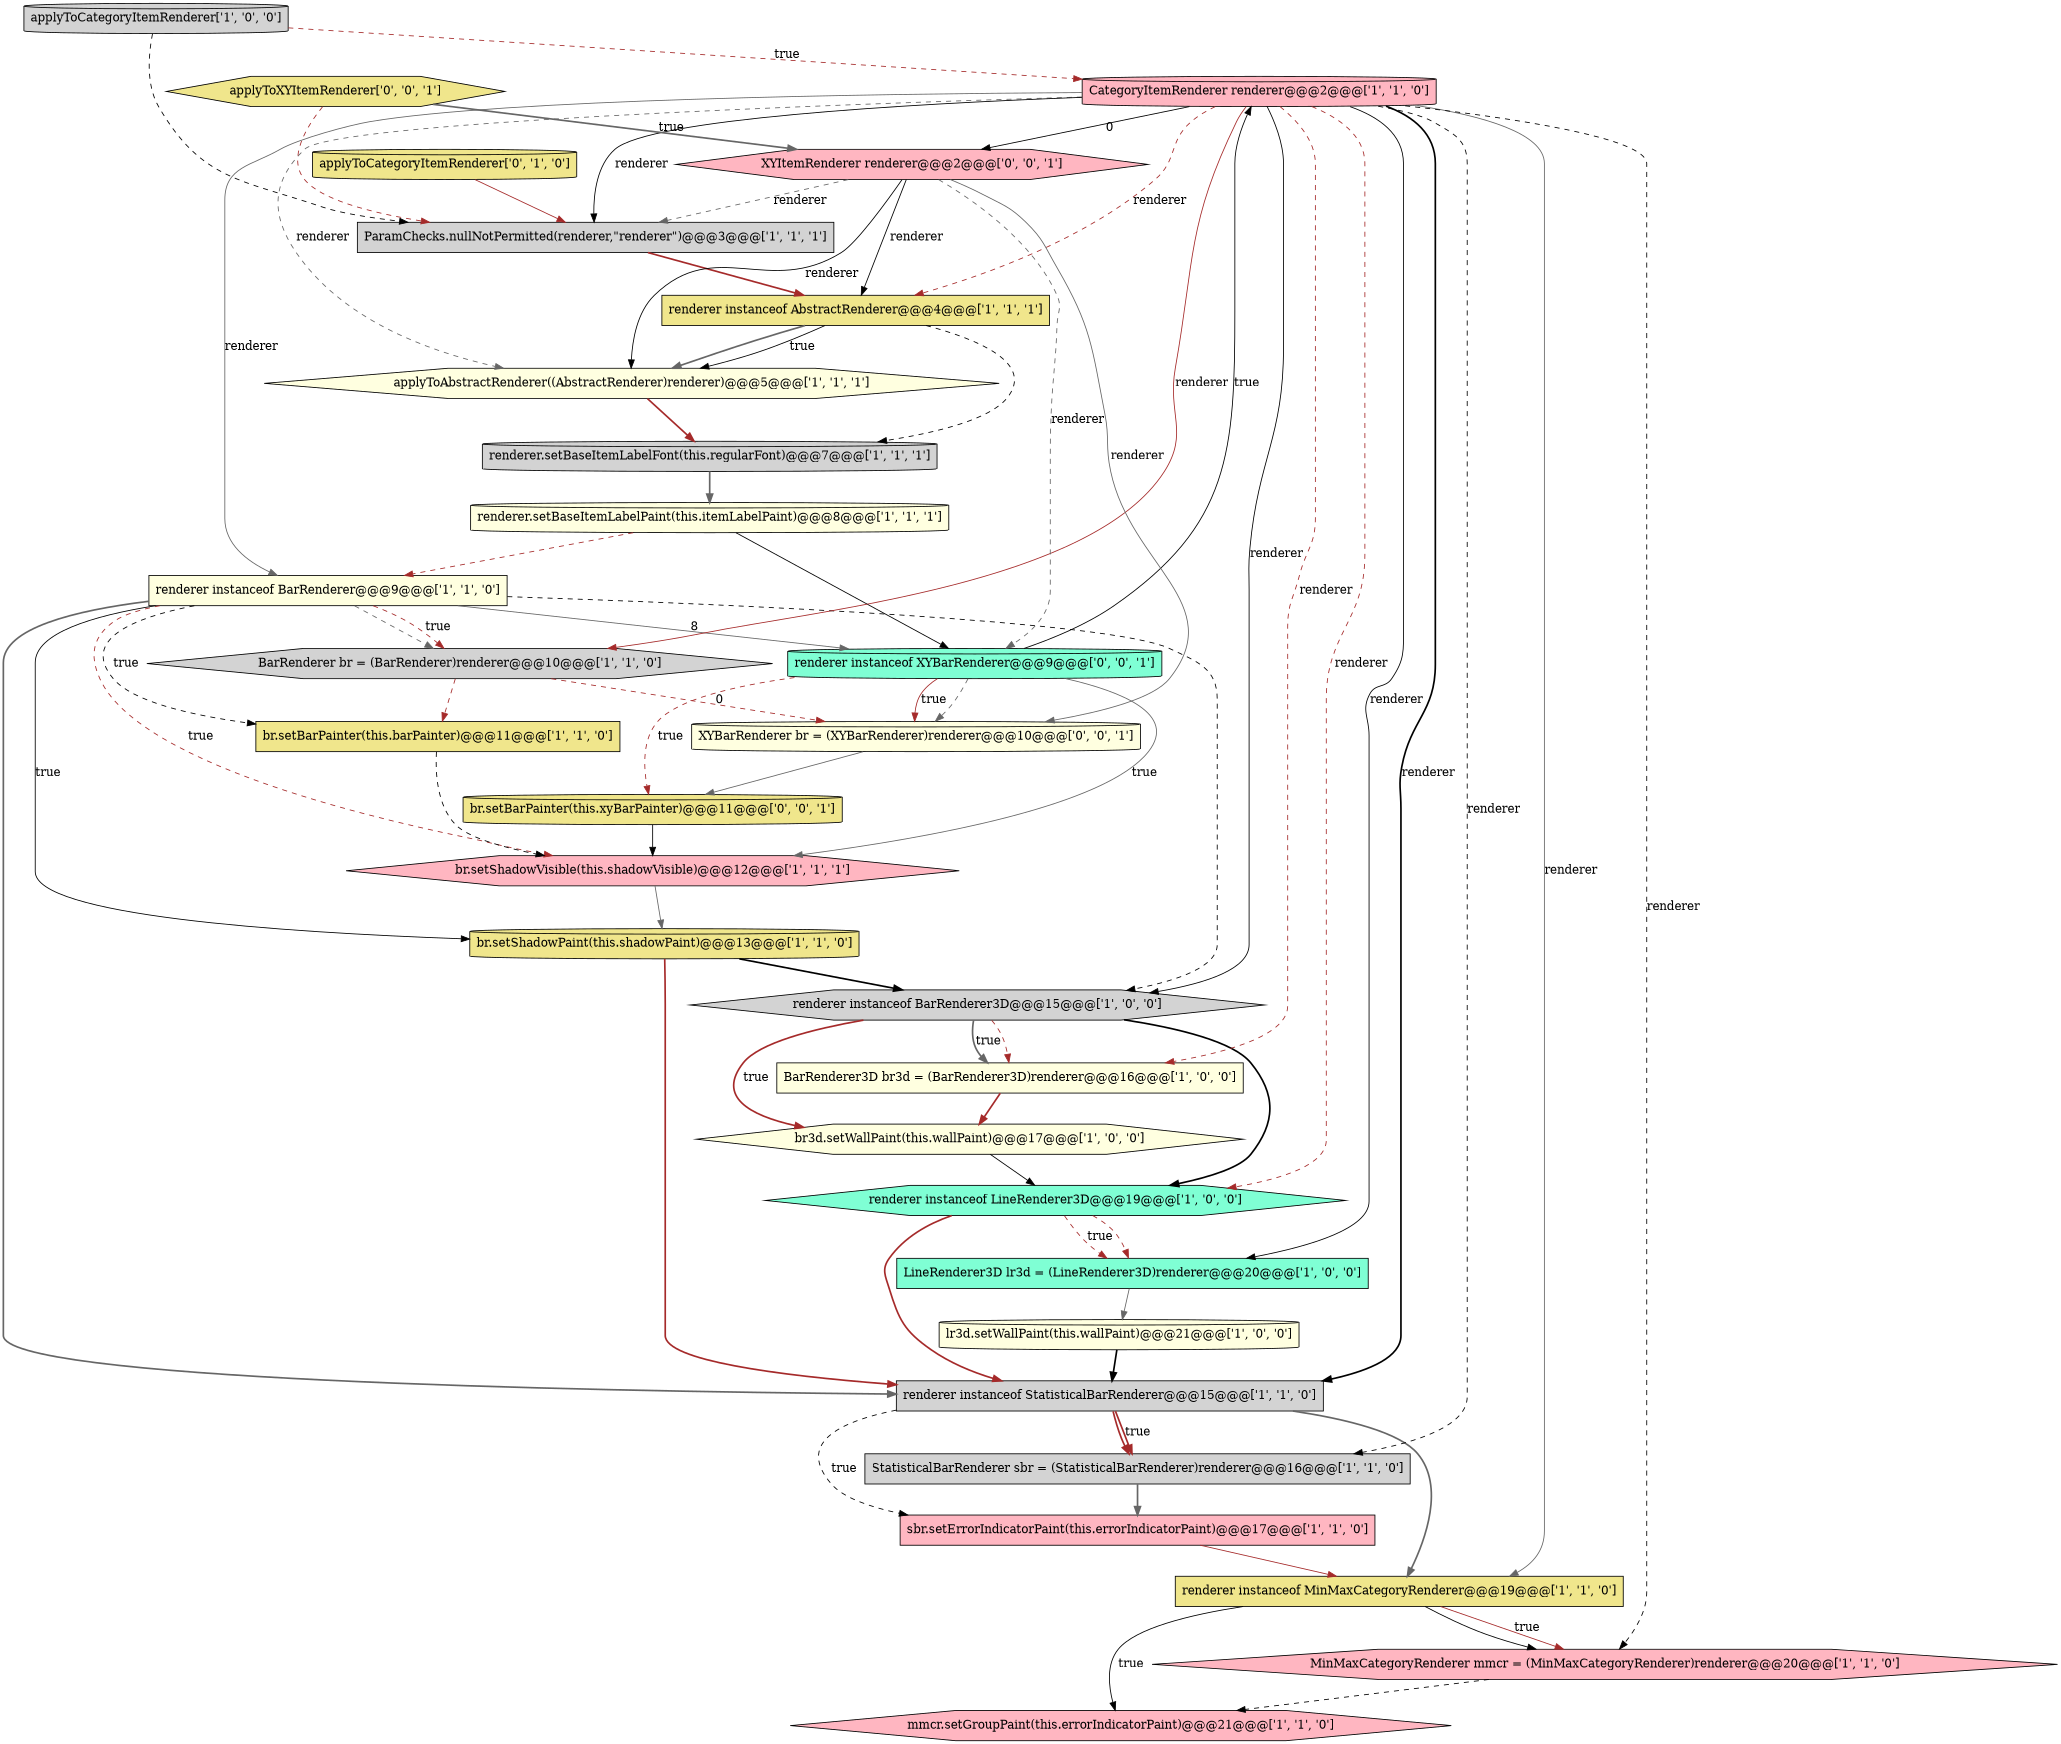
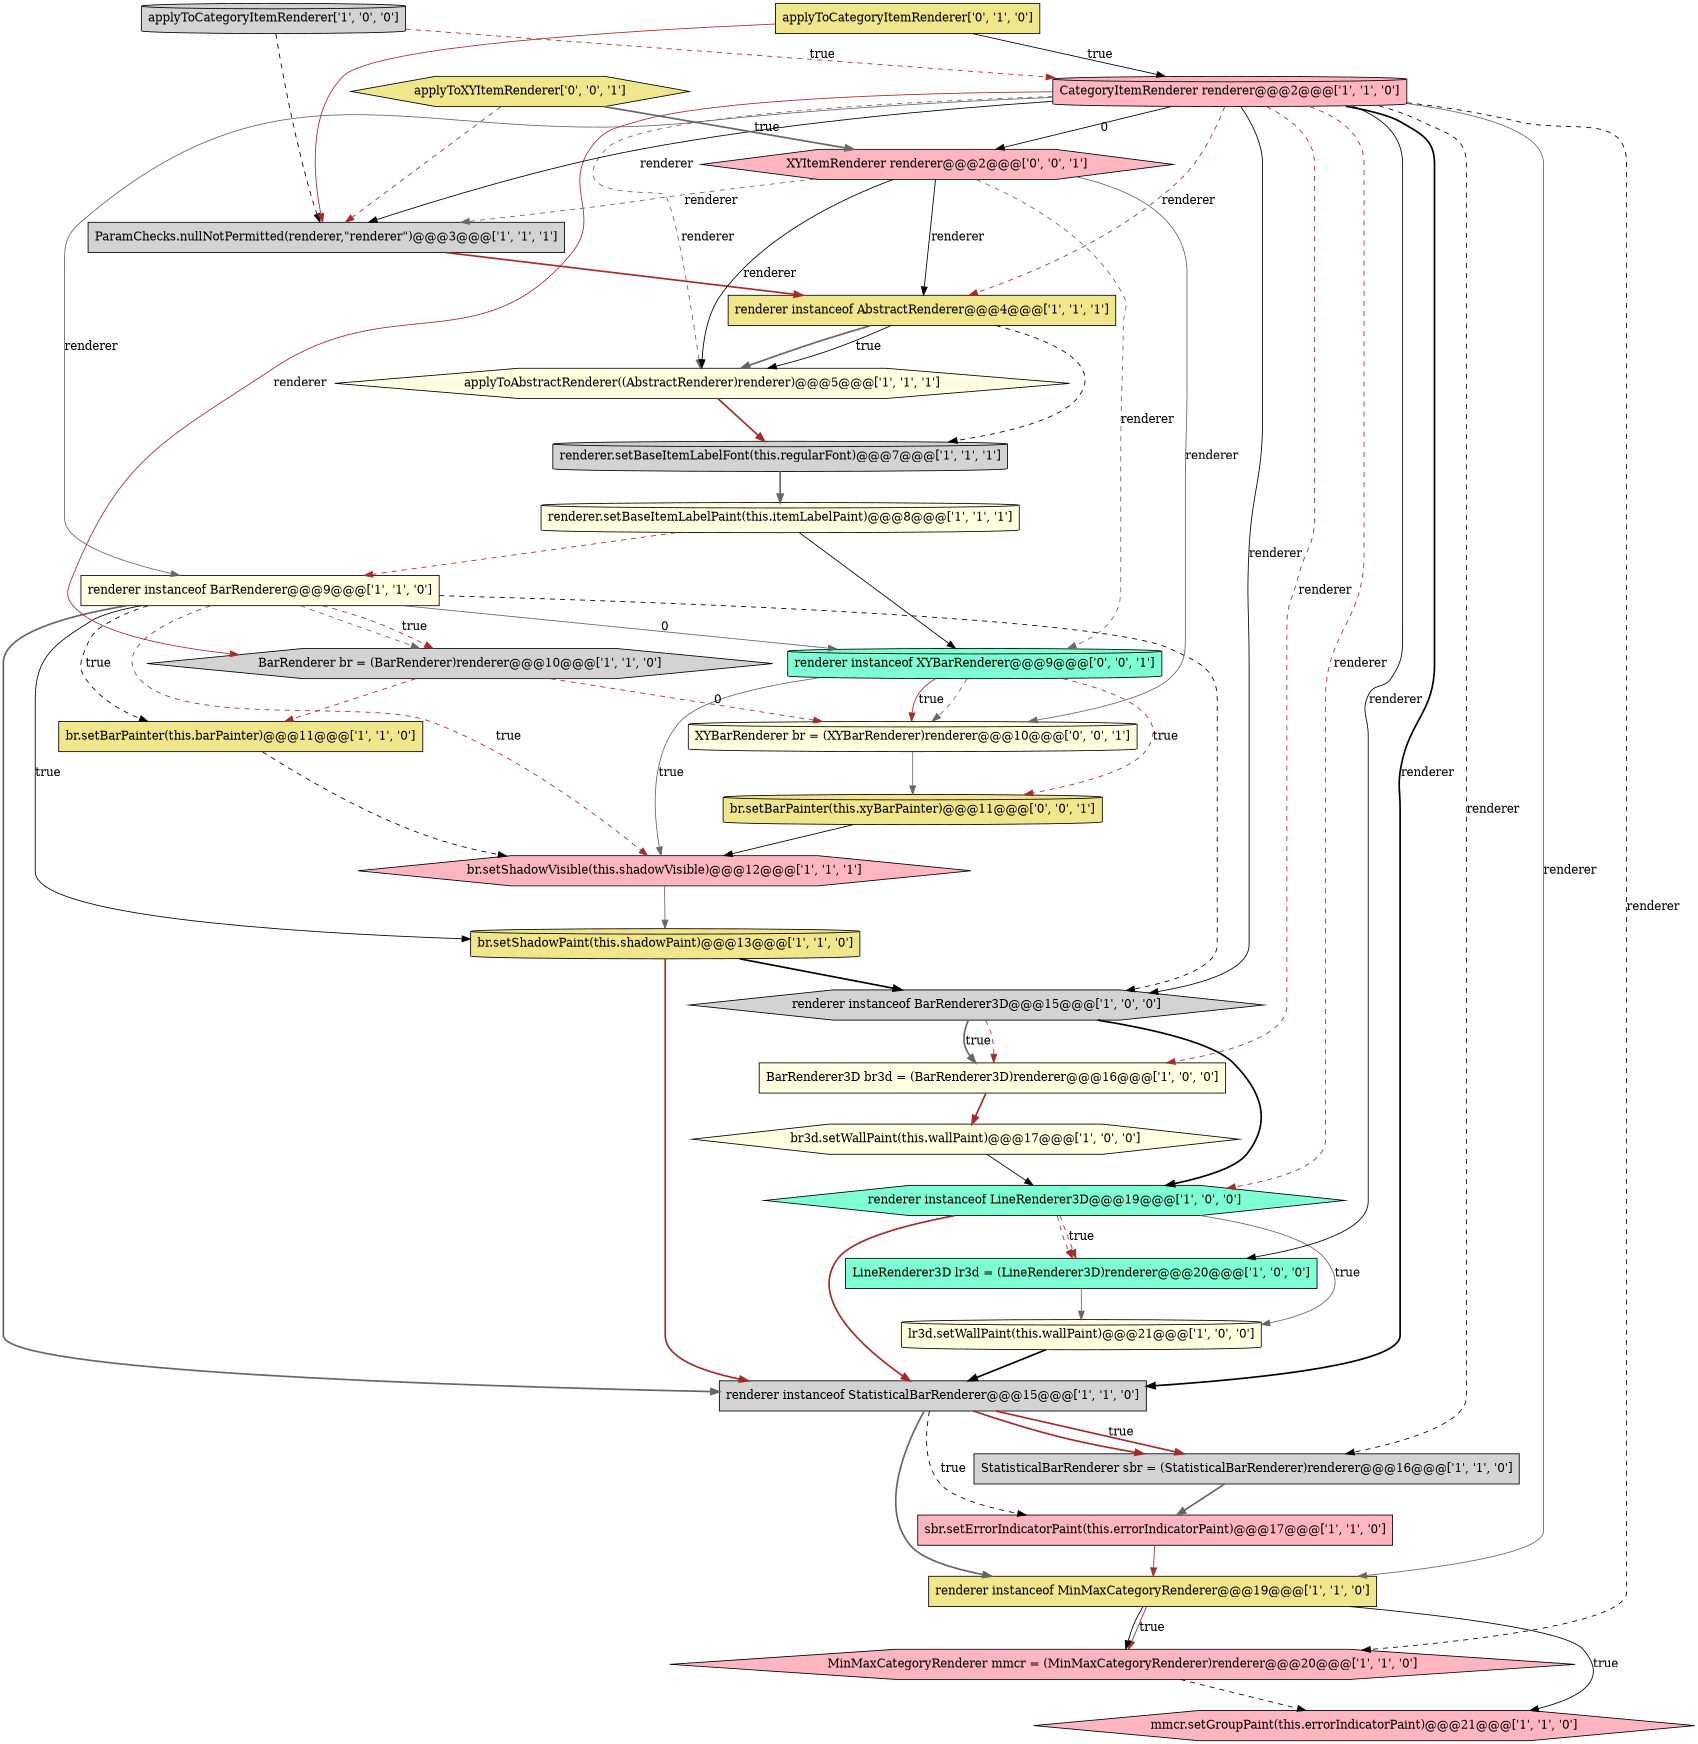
node "applyToCategoryItemRenderer['0', '1', '0']": shape cylinder -> box
edge "renderer instanceof XYBarRenderer@@@9@@@['0', '0', '1']" -> "CategoryItemRenderer renderer@@@2@@@['1', '1', '0']": now "applyToCategoryItemRenderer['0', '1', '0']" -> "CategoryItemRenderer renderer@@@2@@@['1', '1', '0']"
edge "renderer instanceof BarRenderer@@@9@@@['1', '1', '0']" -> "renderer instanceof XYBarRenderer@@@9@@@['0', '0', '1']": label "8" -> "0"
edge "renderer instanceof BarRenderer3D@@@15@@@['1', '0', '0']" -> "br3d.setWallPaint(this.wallPaint)@@@17@@@['1', '0', '0']": removed, label "true"
edge "renderer instanceof LineRenderer3D@@@19@@@['1', '0', '0']" -> "lr3d.setWallPaint(this.wallPaint)@@@21@@@['1', '0', '0']": added, label "true"
